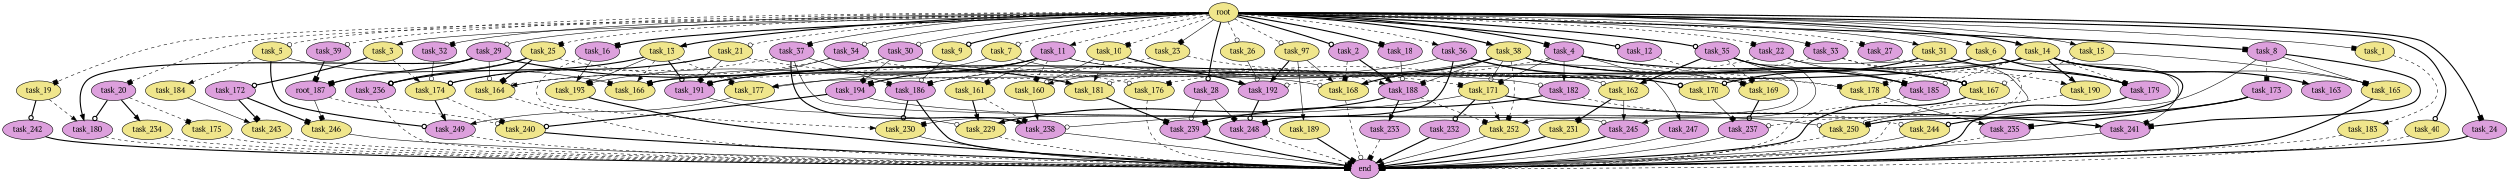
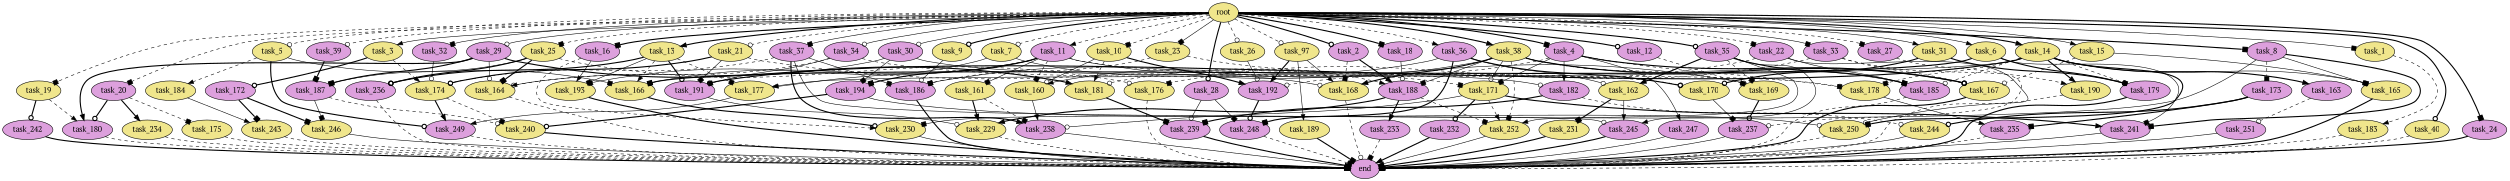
node "root_187": label "root_187" -> "task_187"
edge "task_186" -> "task_230": now "task_166" -> "task_230"
node "task_251": added
